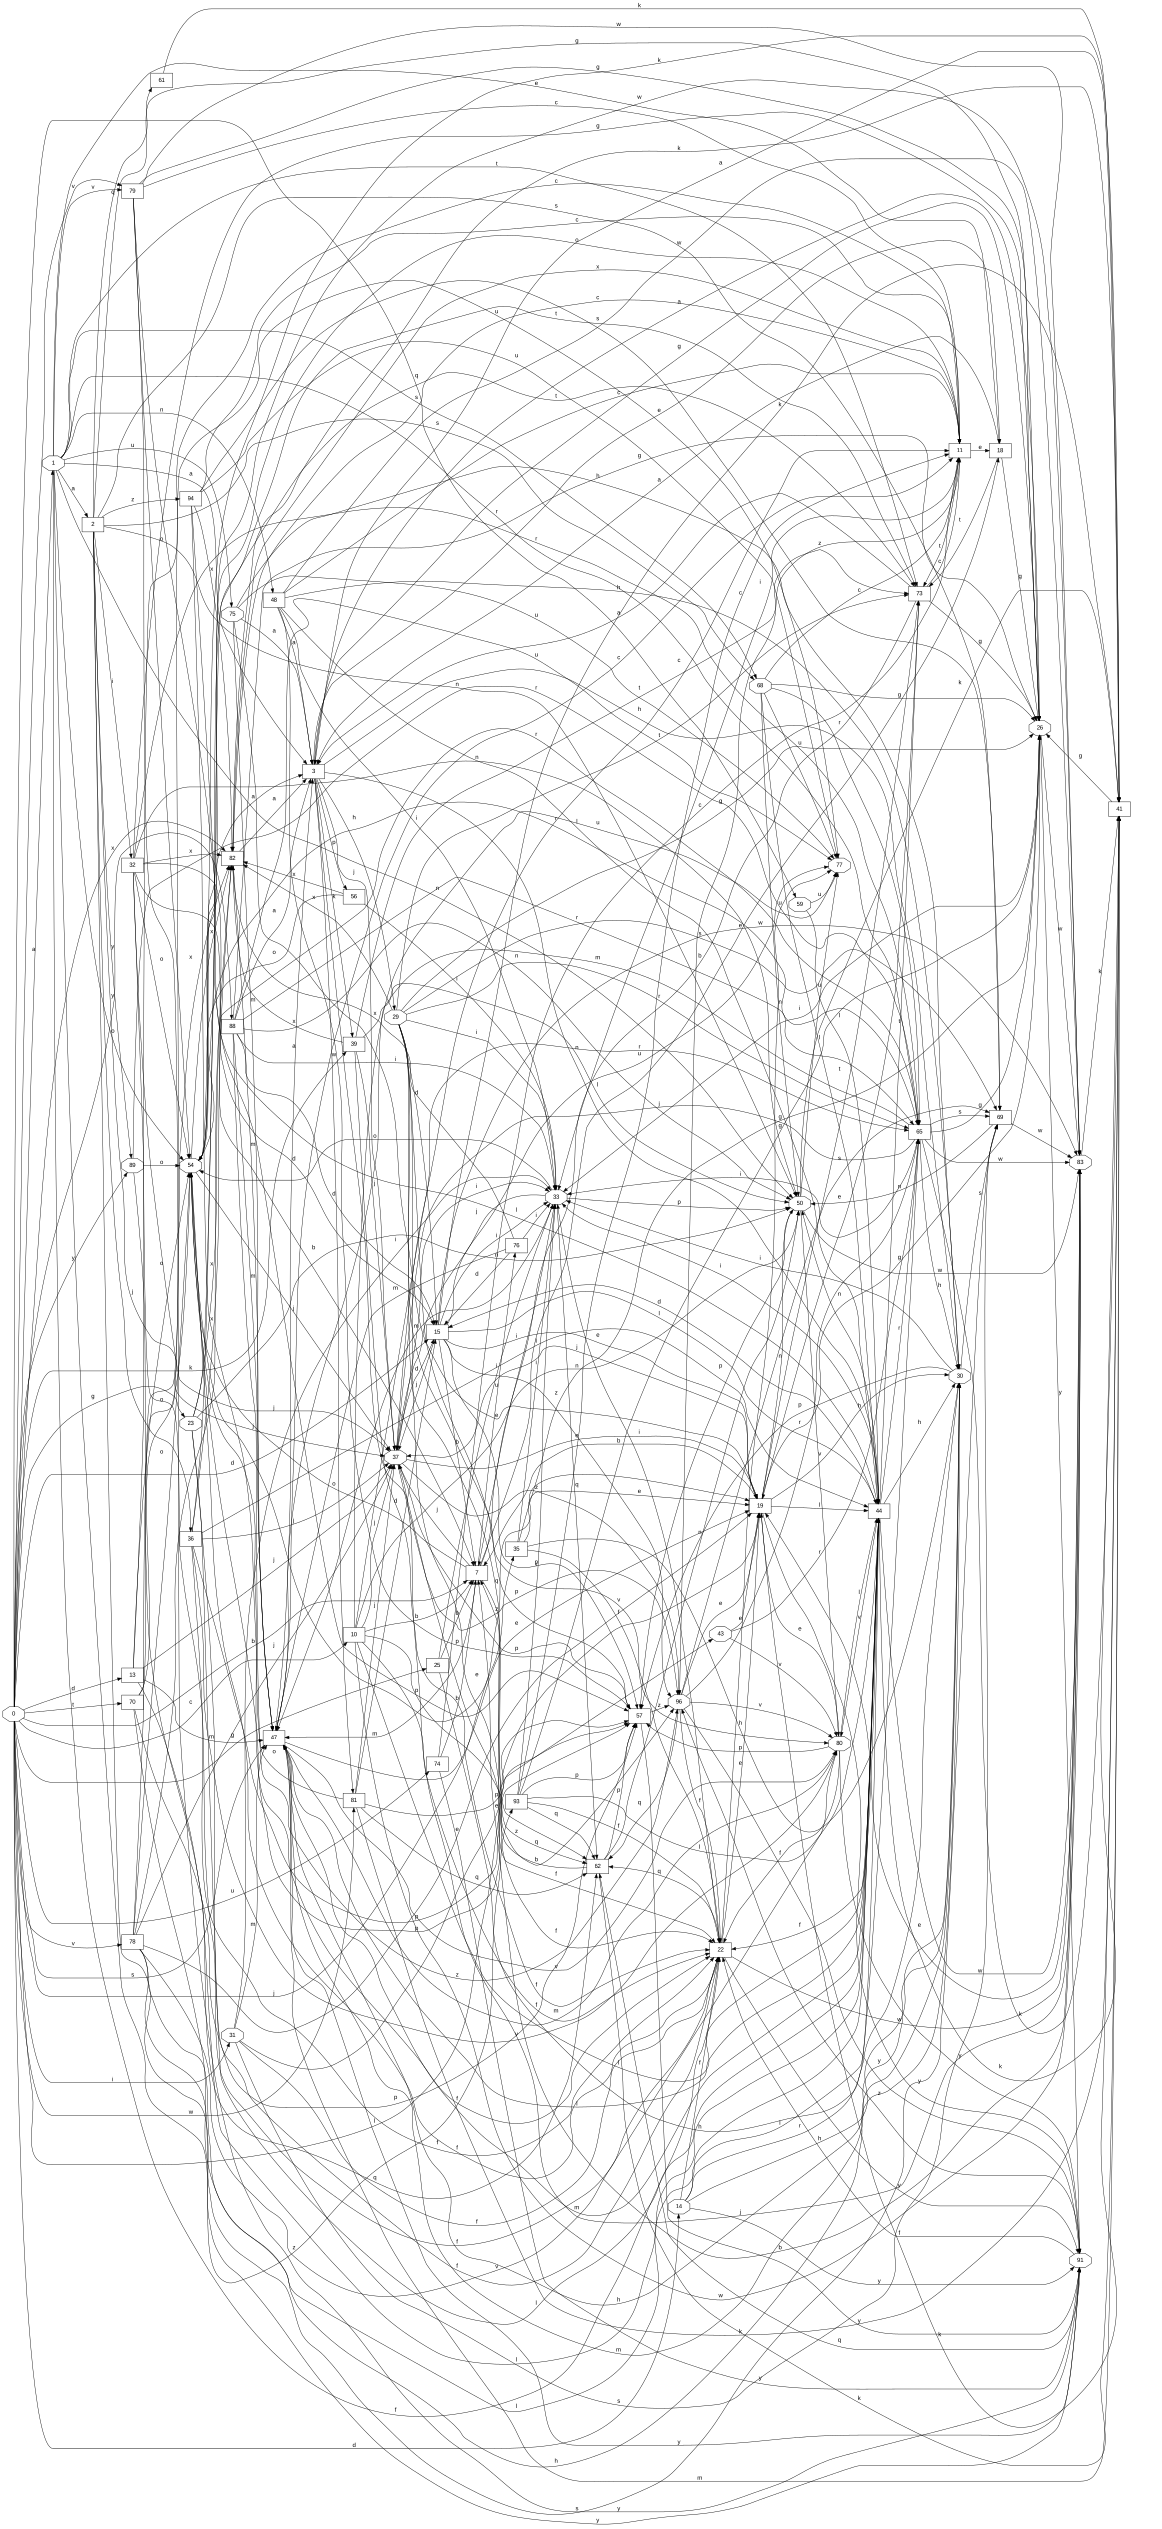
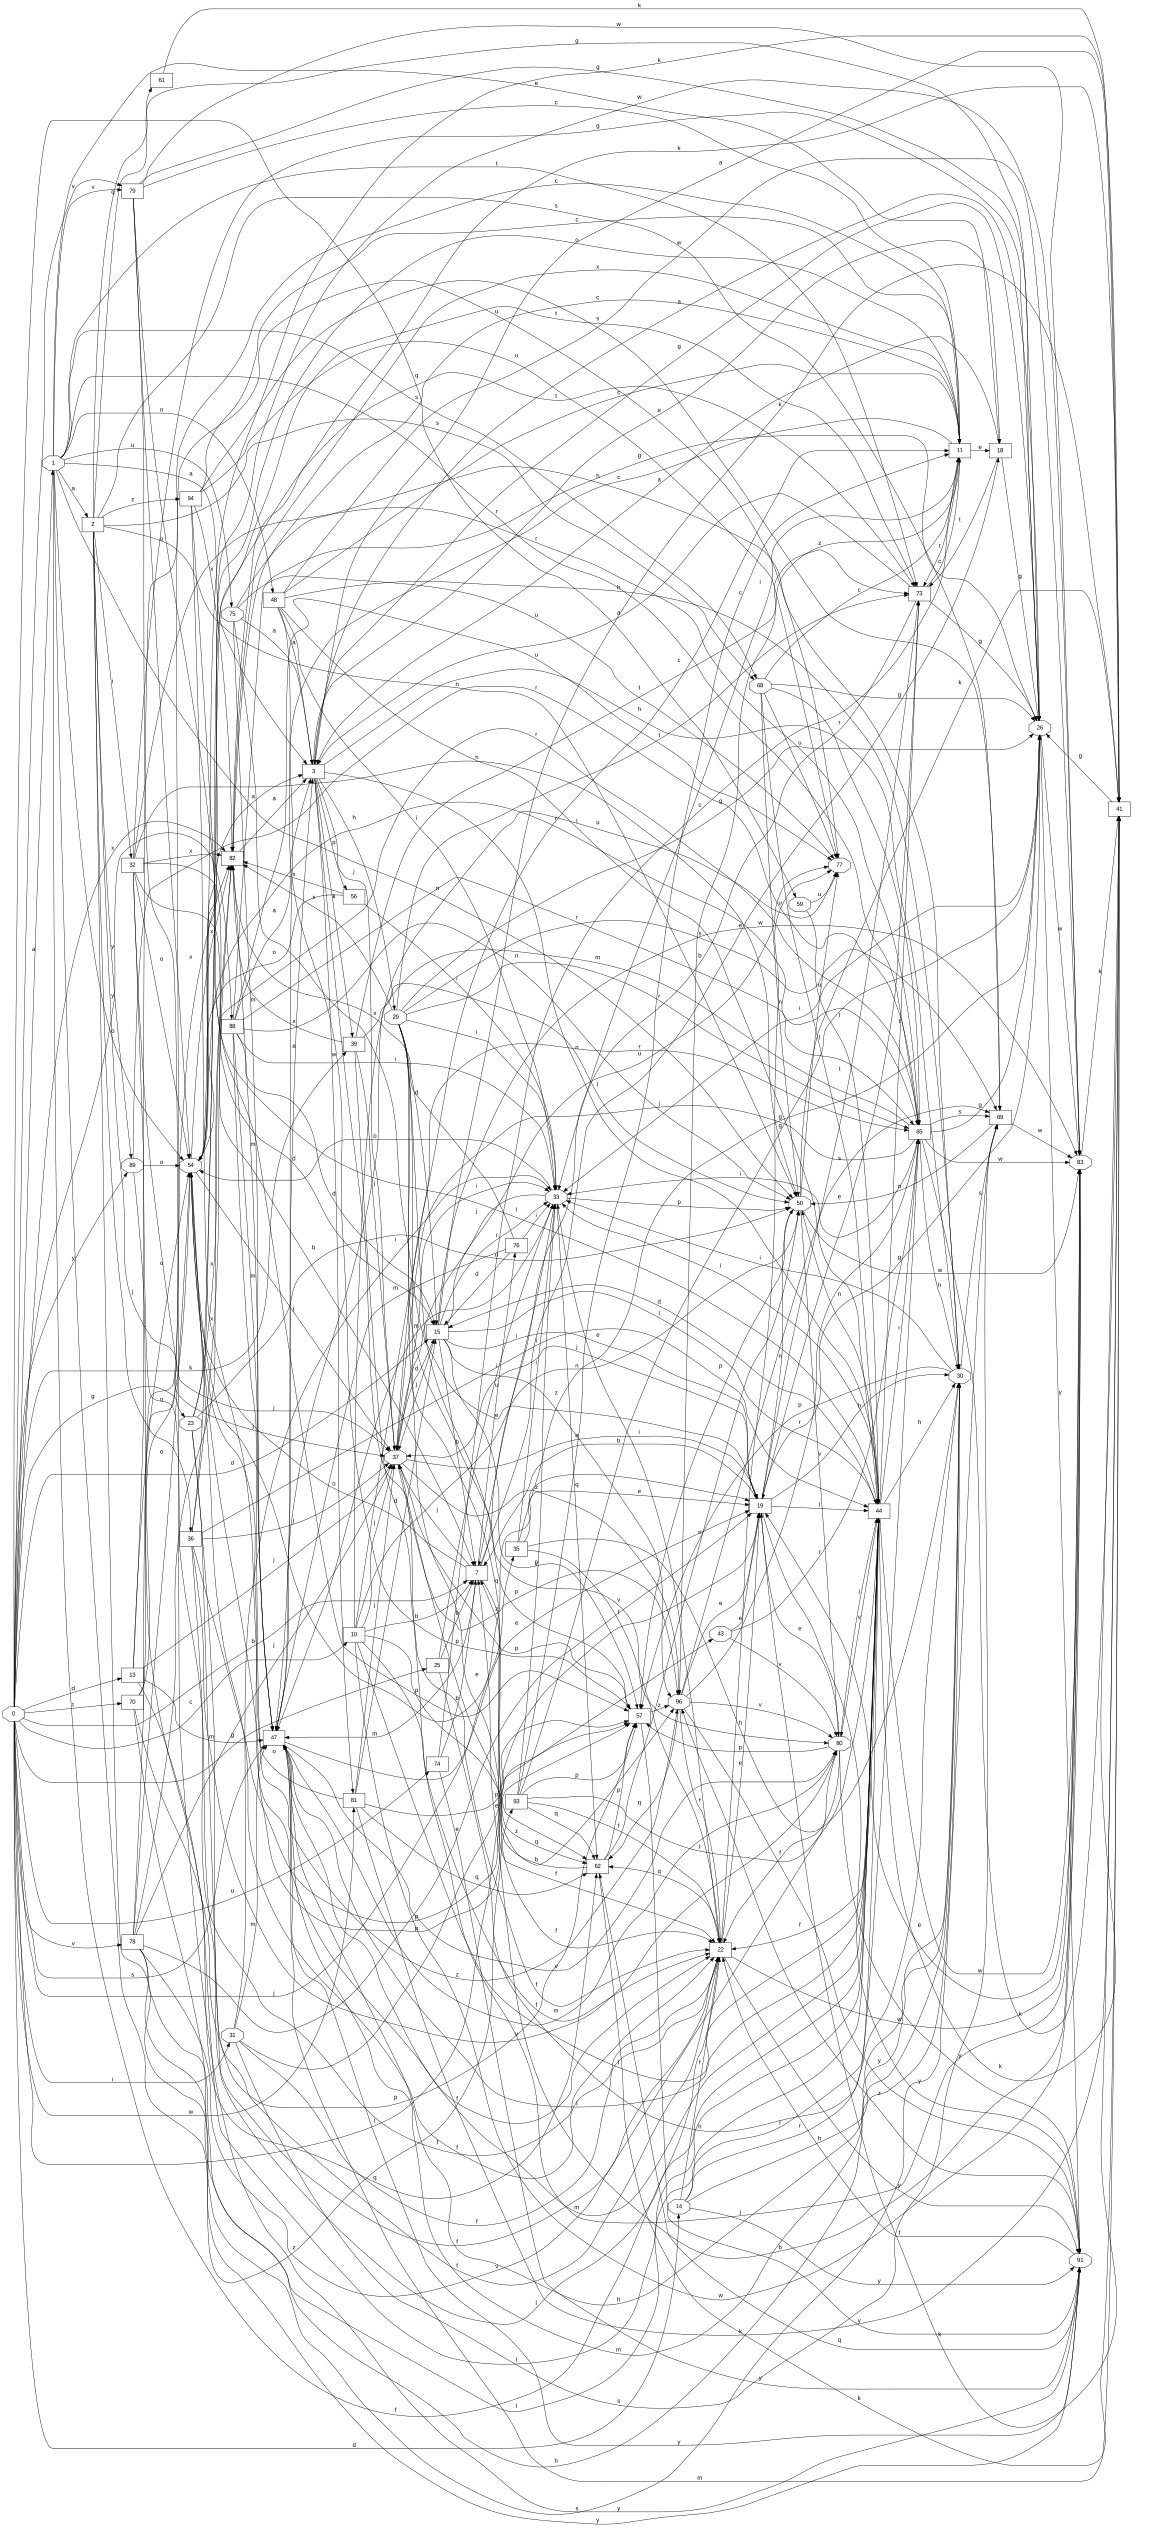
edge "47" -> "11": reversed
